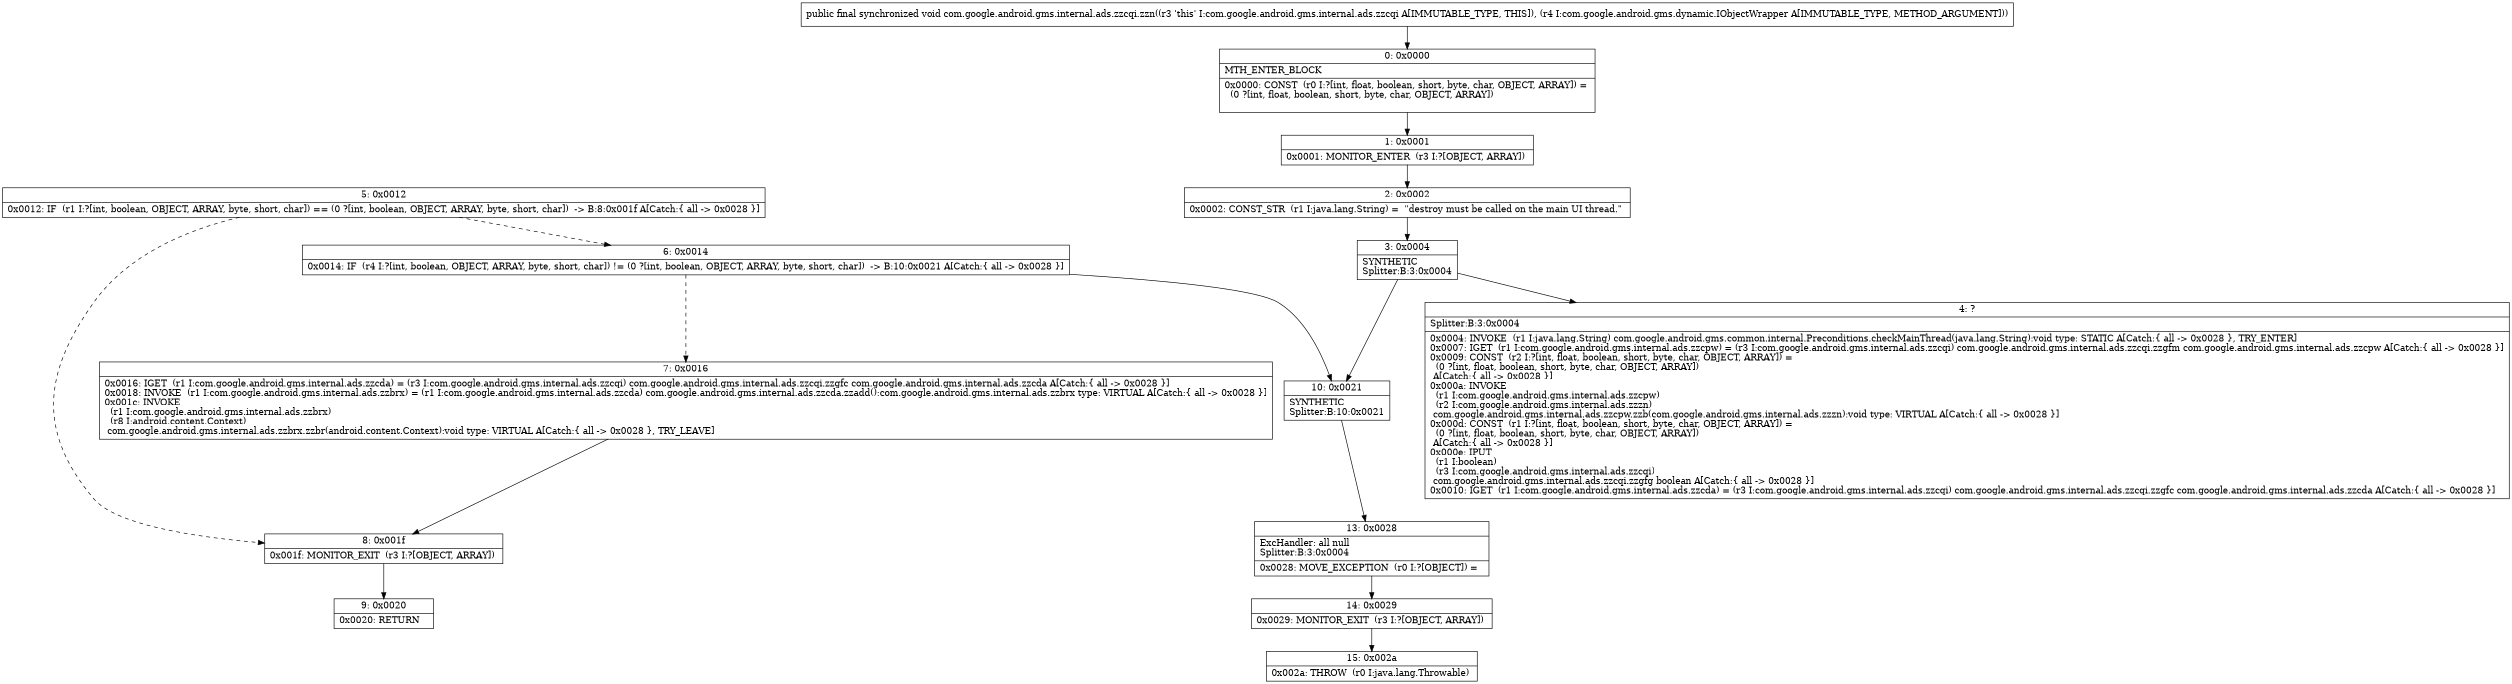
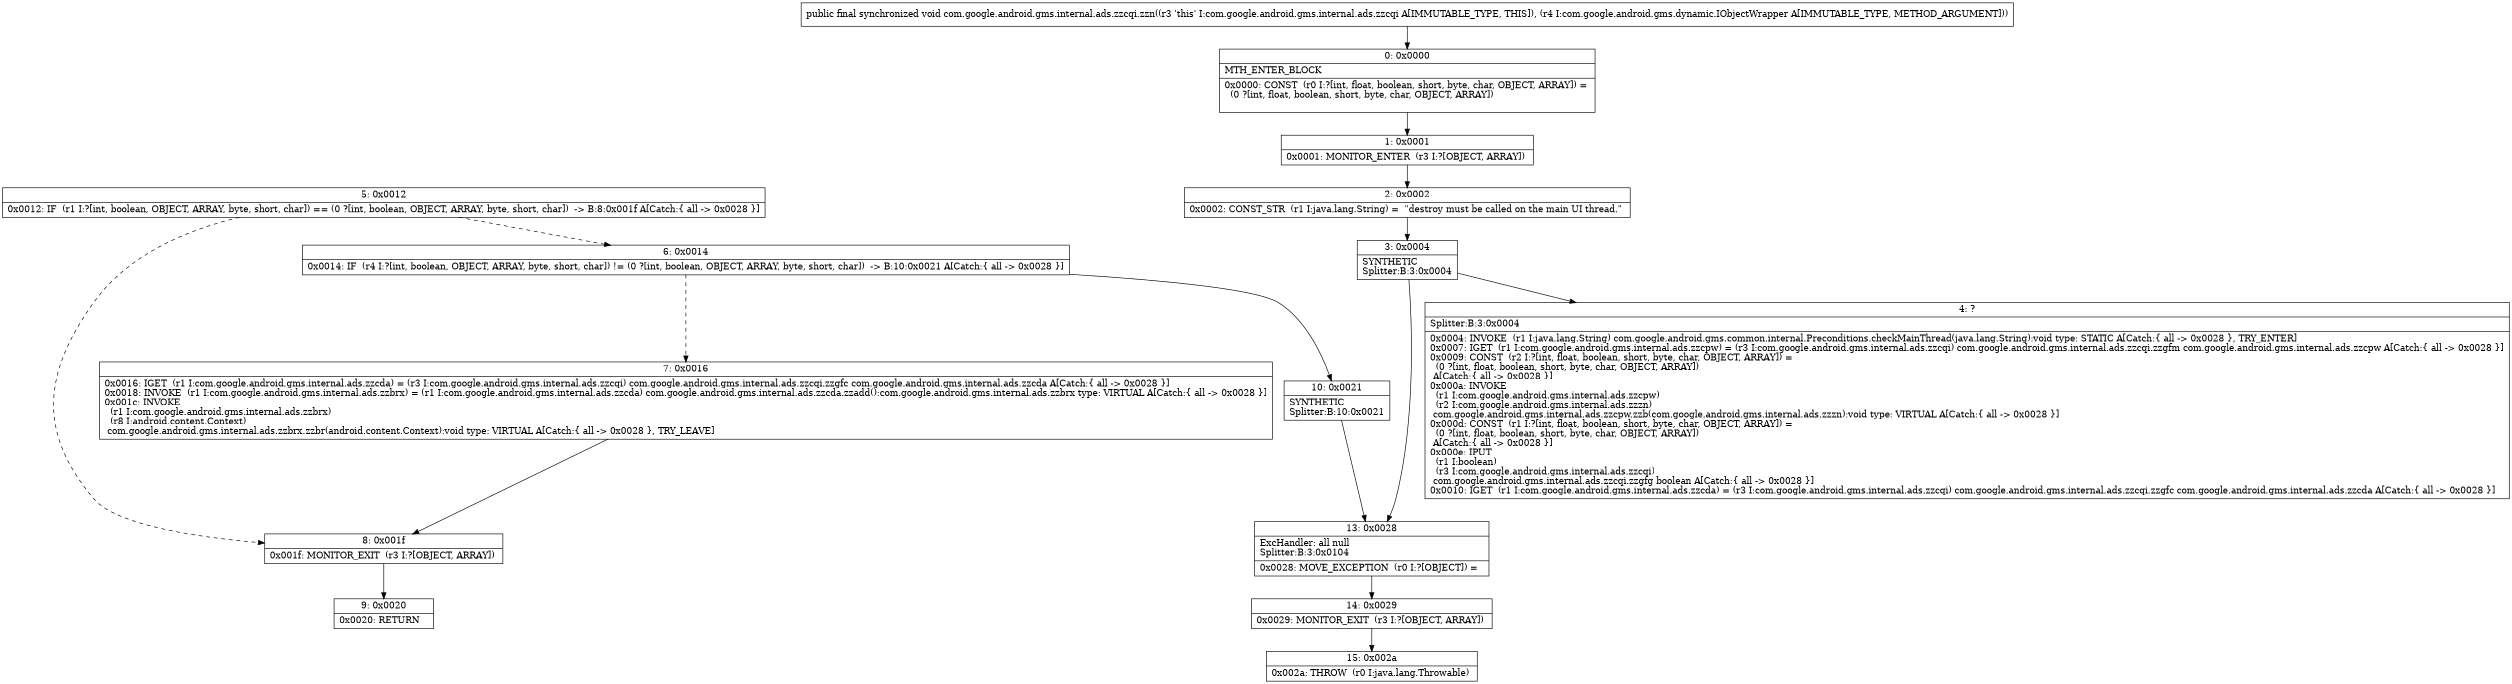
edge "3: 0x0004" -> "10: 0x0021": now "3: 0x0004" -> "13: 0x0028"
node "13: 0x0028": text "Splitter:B:3:0x0004" -> "Splitter:B:3:0x0104"
